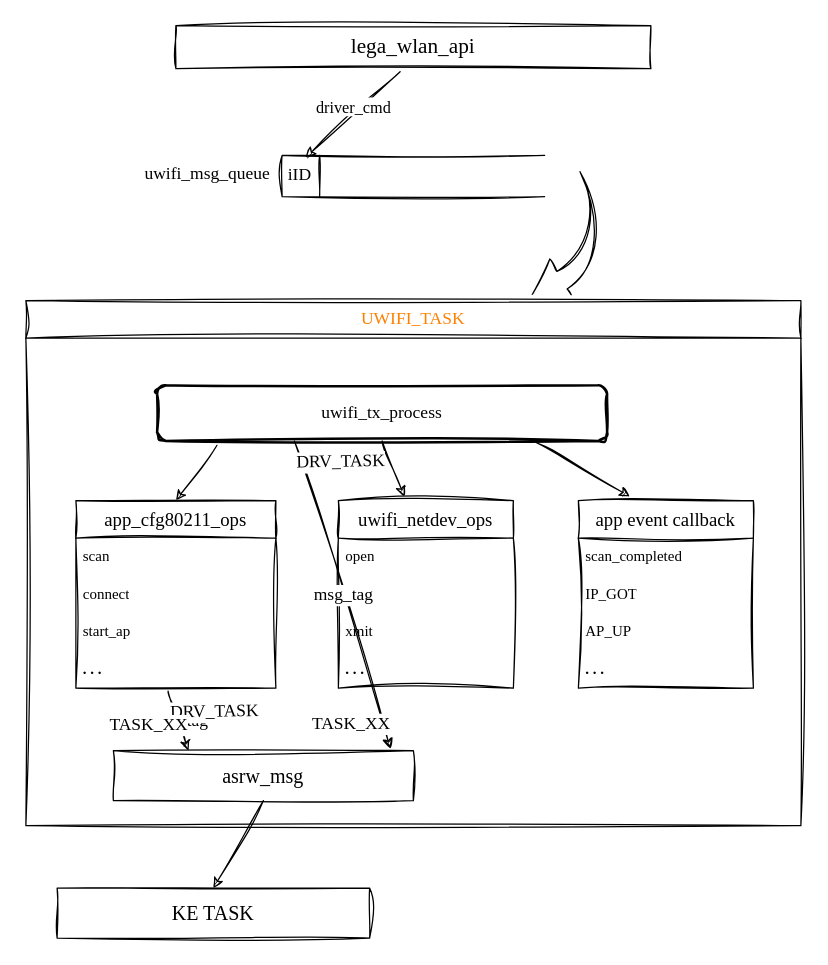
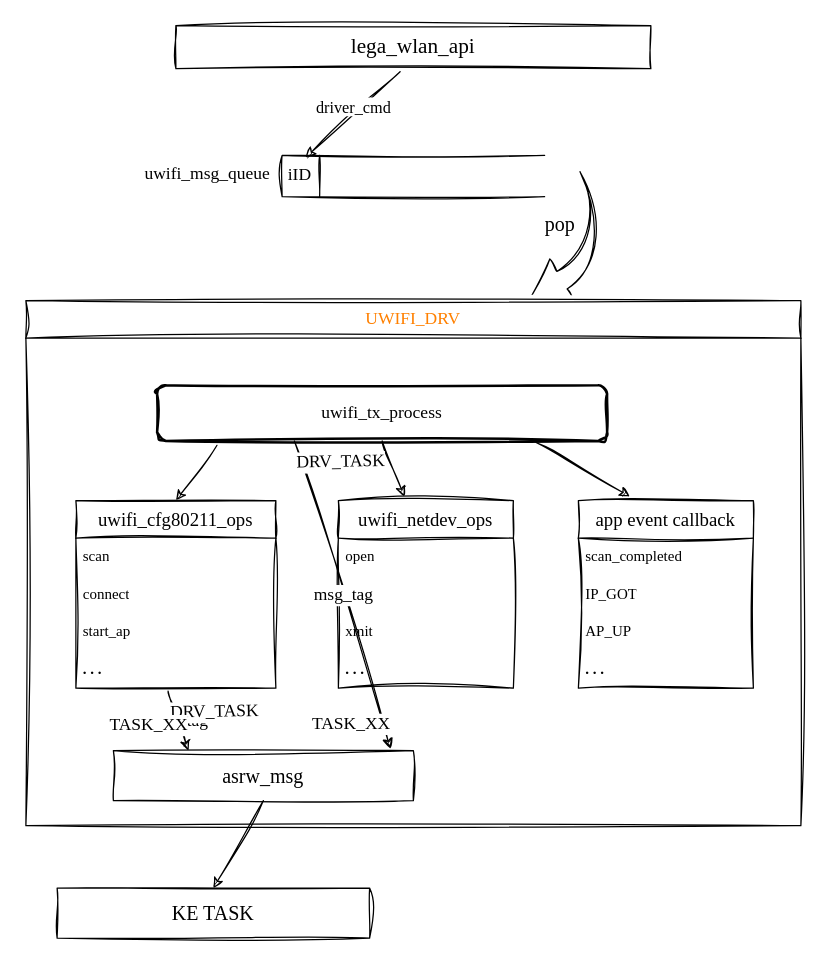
node "pop": added
node "UWIFI_TASK": label "UWIFI_TASK" -> "UWIFI_DRV"
node "app_cfg80211_ops": label "app_cfg80211_ops" -> "uwifi_cfg80211_ops"
